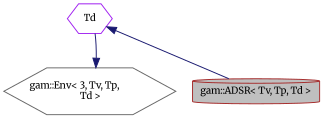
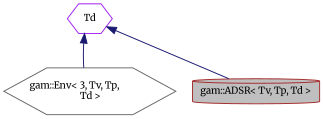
edge "Td" -> "gam::Env< 3, Tv, Tp, Td >": reversed
